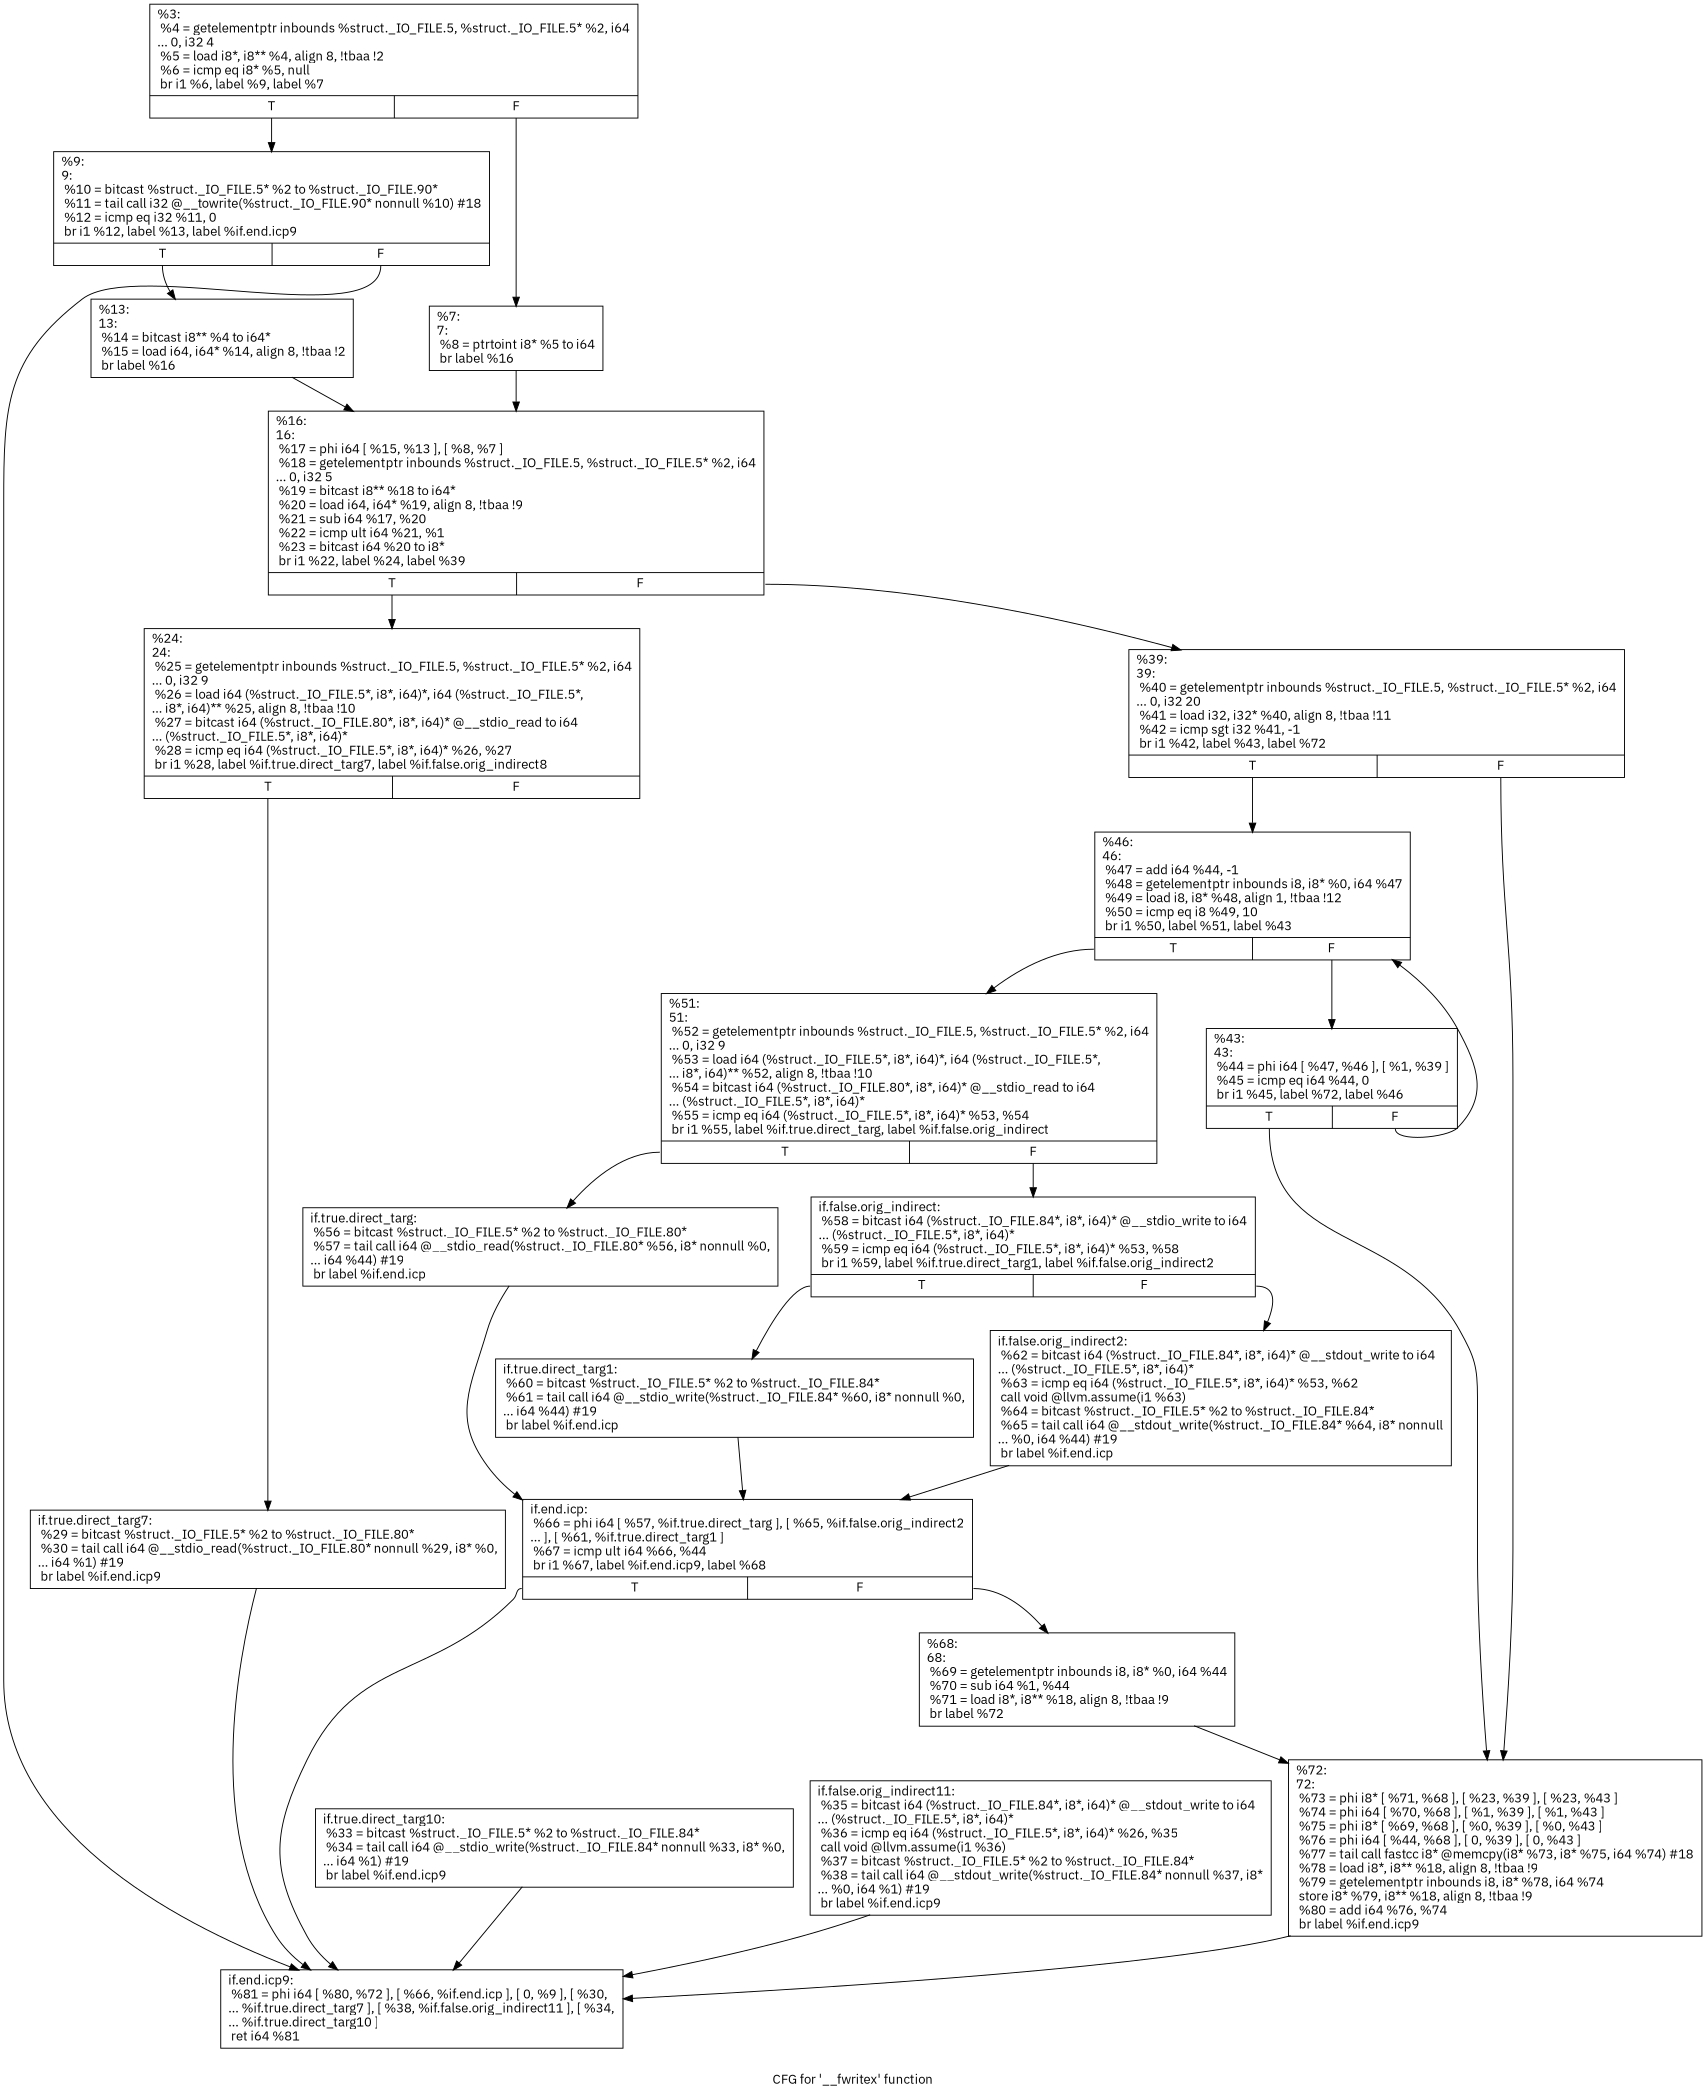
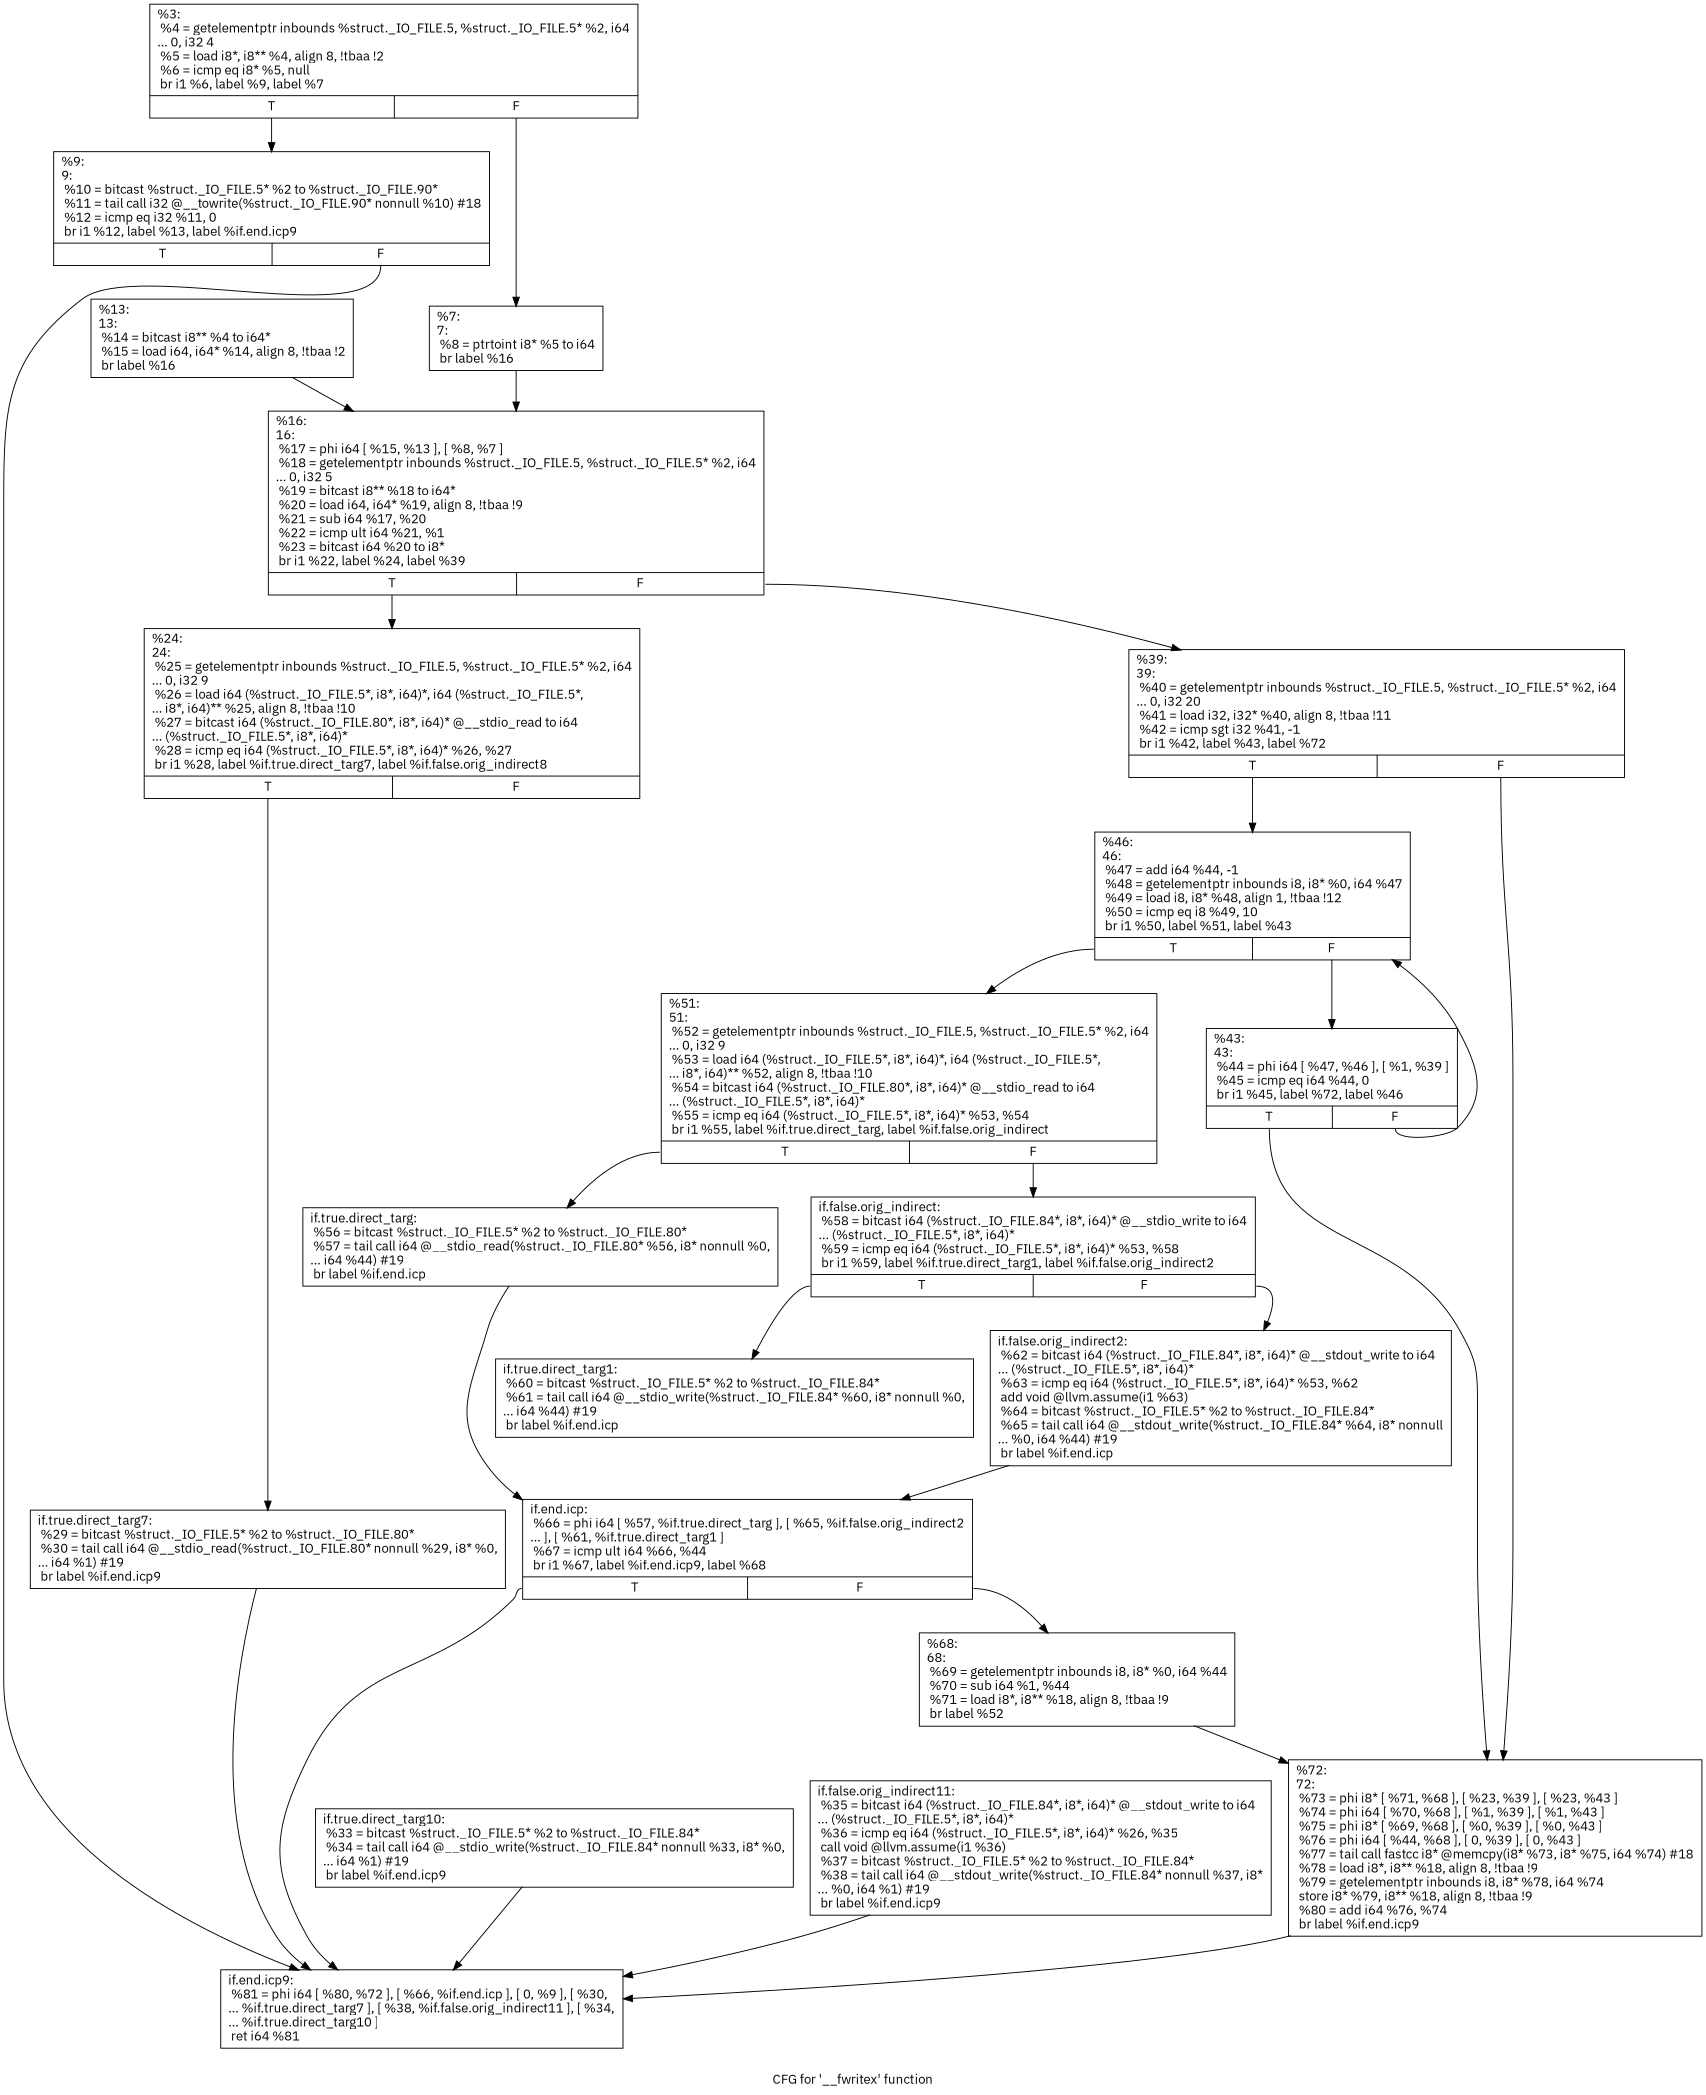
edge "%9:" -> "%13:": removed
node "if.false.orig_indirect2:": text "call void @llvm.assume(i1 %63)" -> "add void @llvm.assume(i1 %63)"
edge "if.true.direct_targ1:" -> "if.end.icp:": removed
node "%68:": text "br label %72" -> "br label %52"
